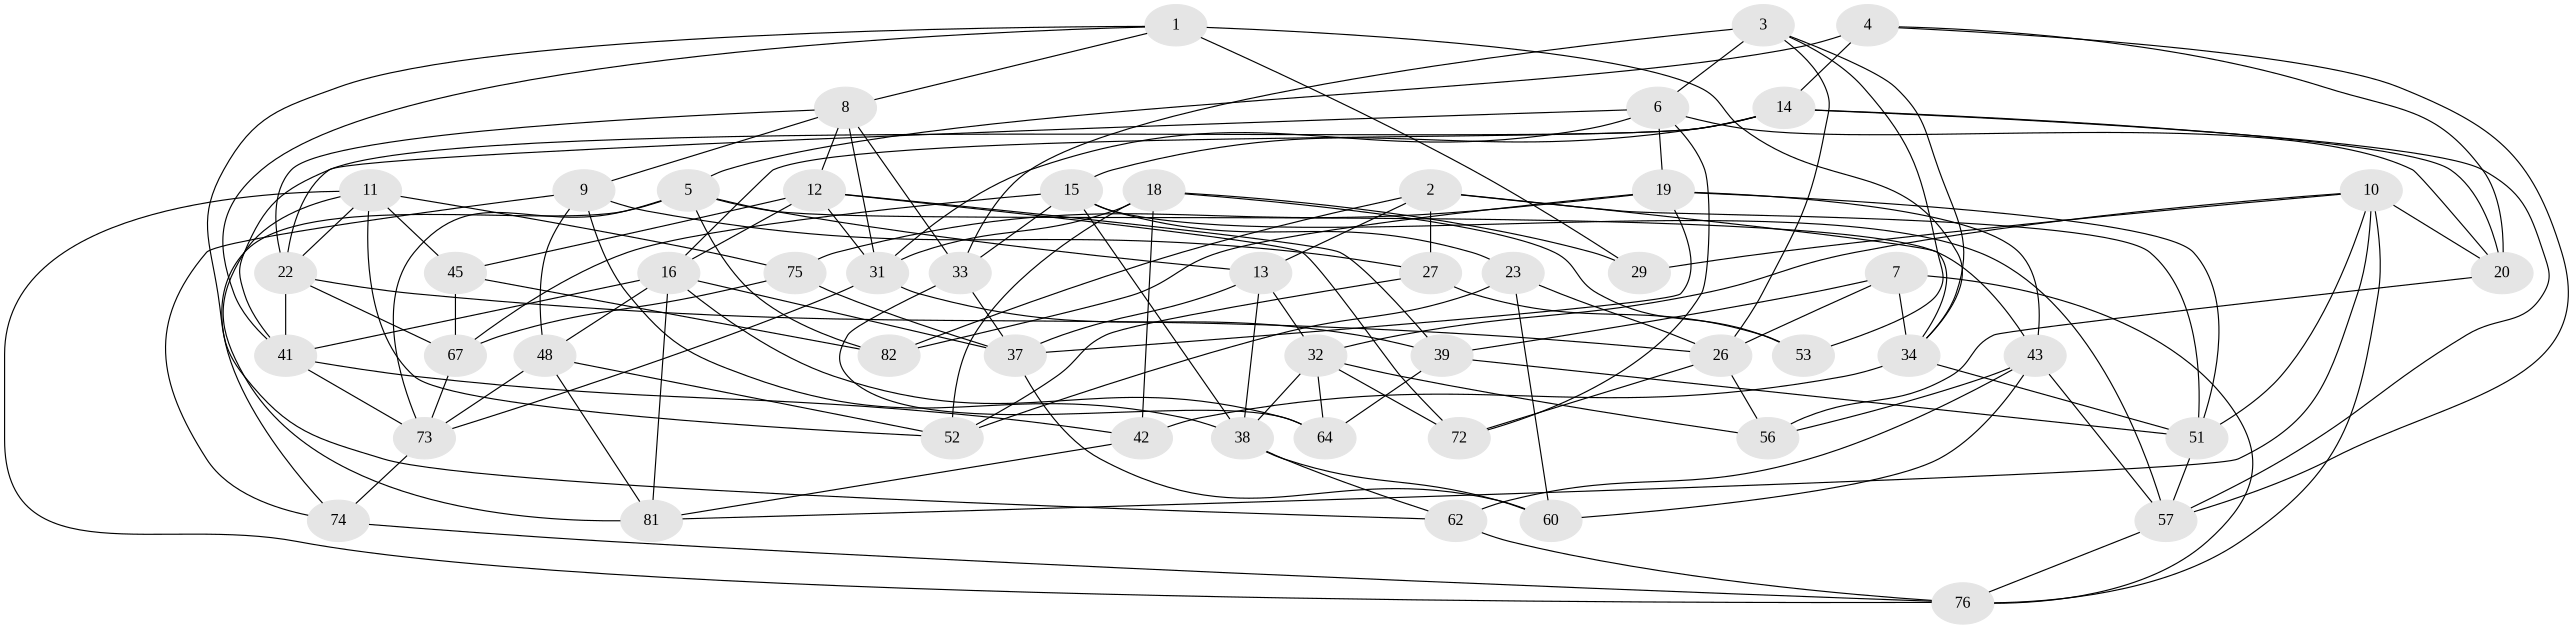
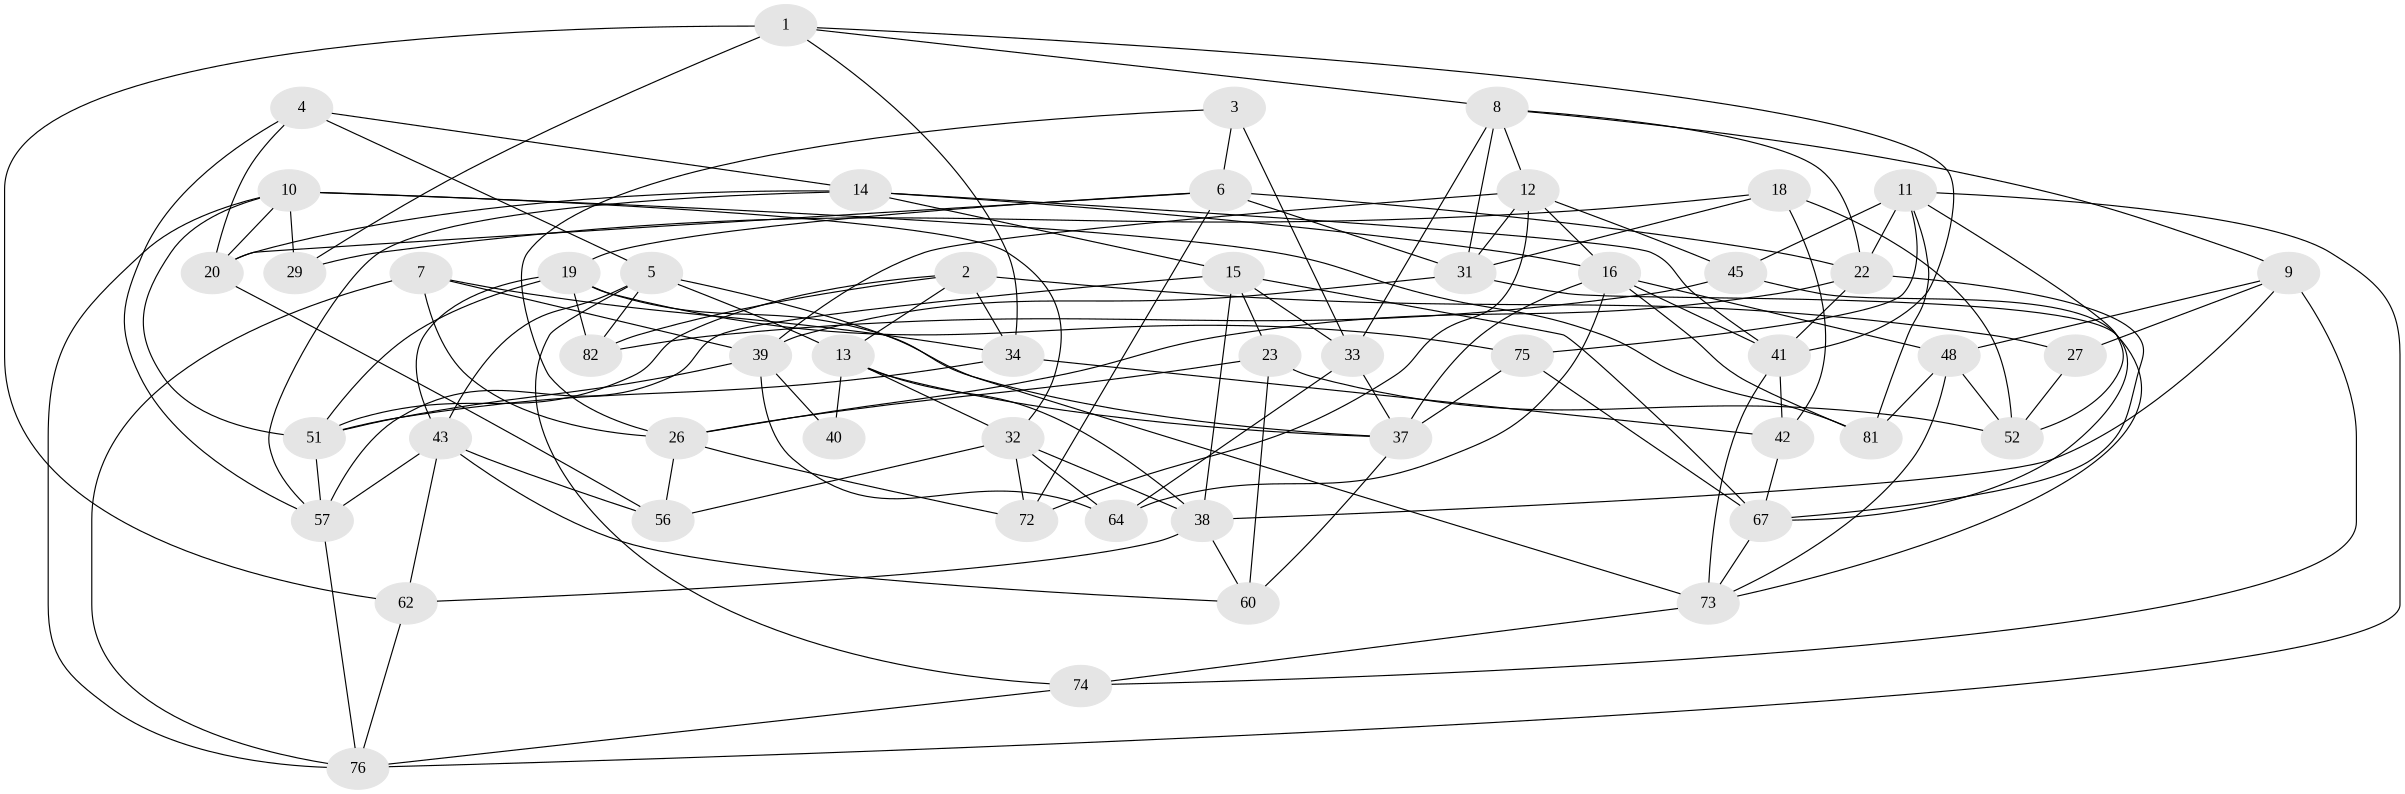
edge "3" -- "34": removed
node "53": removed
node "40": added
edge "42" -- "81": now "42" -- "67"
